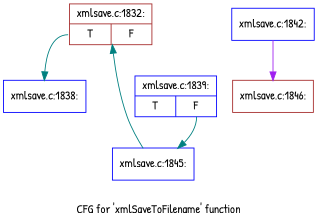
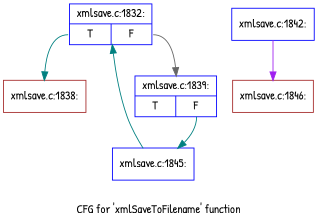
node "xmlsave.c:1832:": color brown -> blue
edge "xmlsave.c:1832:" -> "xmlsave.c:1839:": added
node "xmlsave.c:1838:": color blue -> brown
